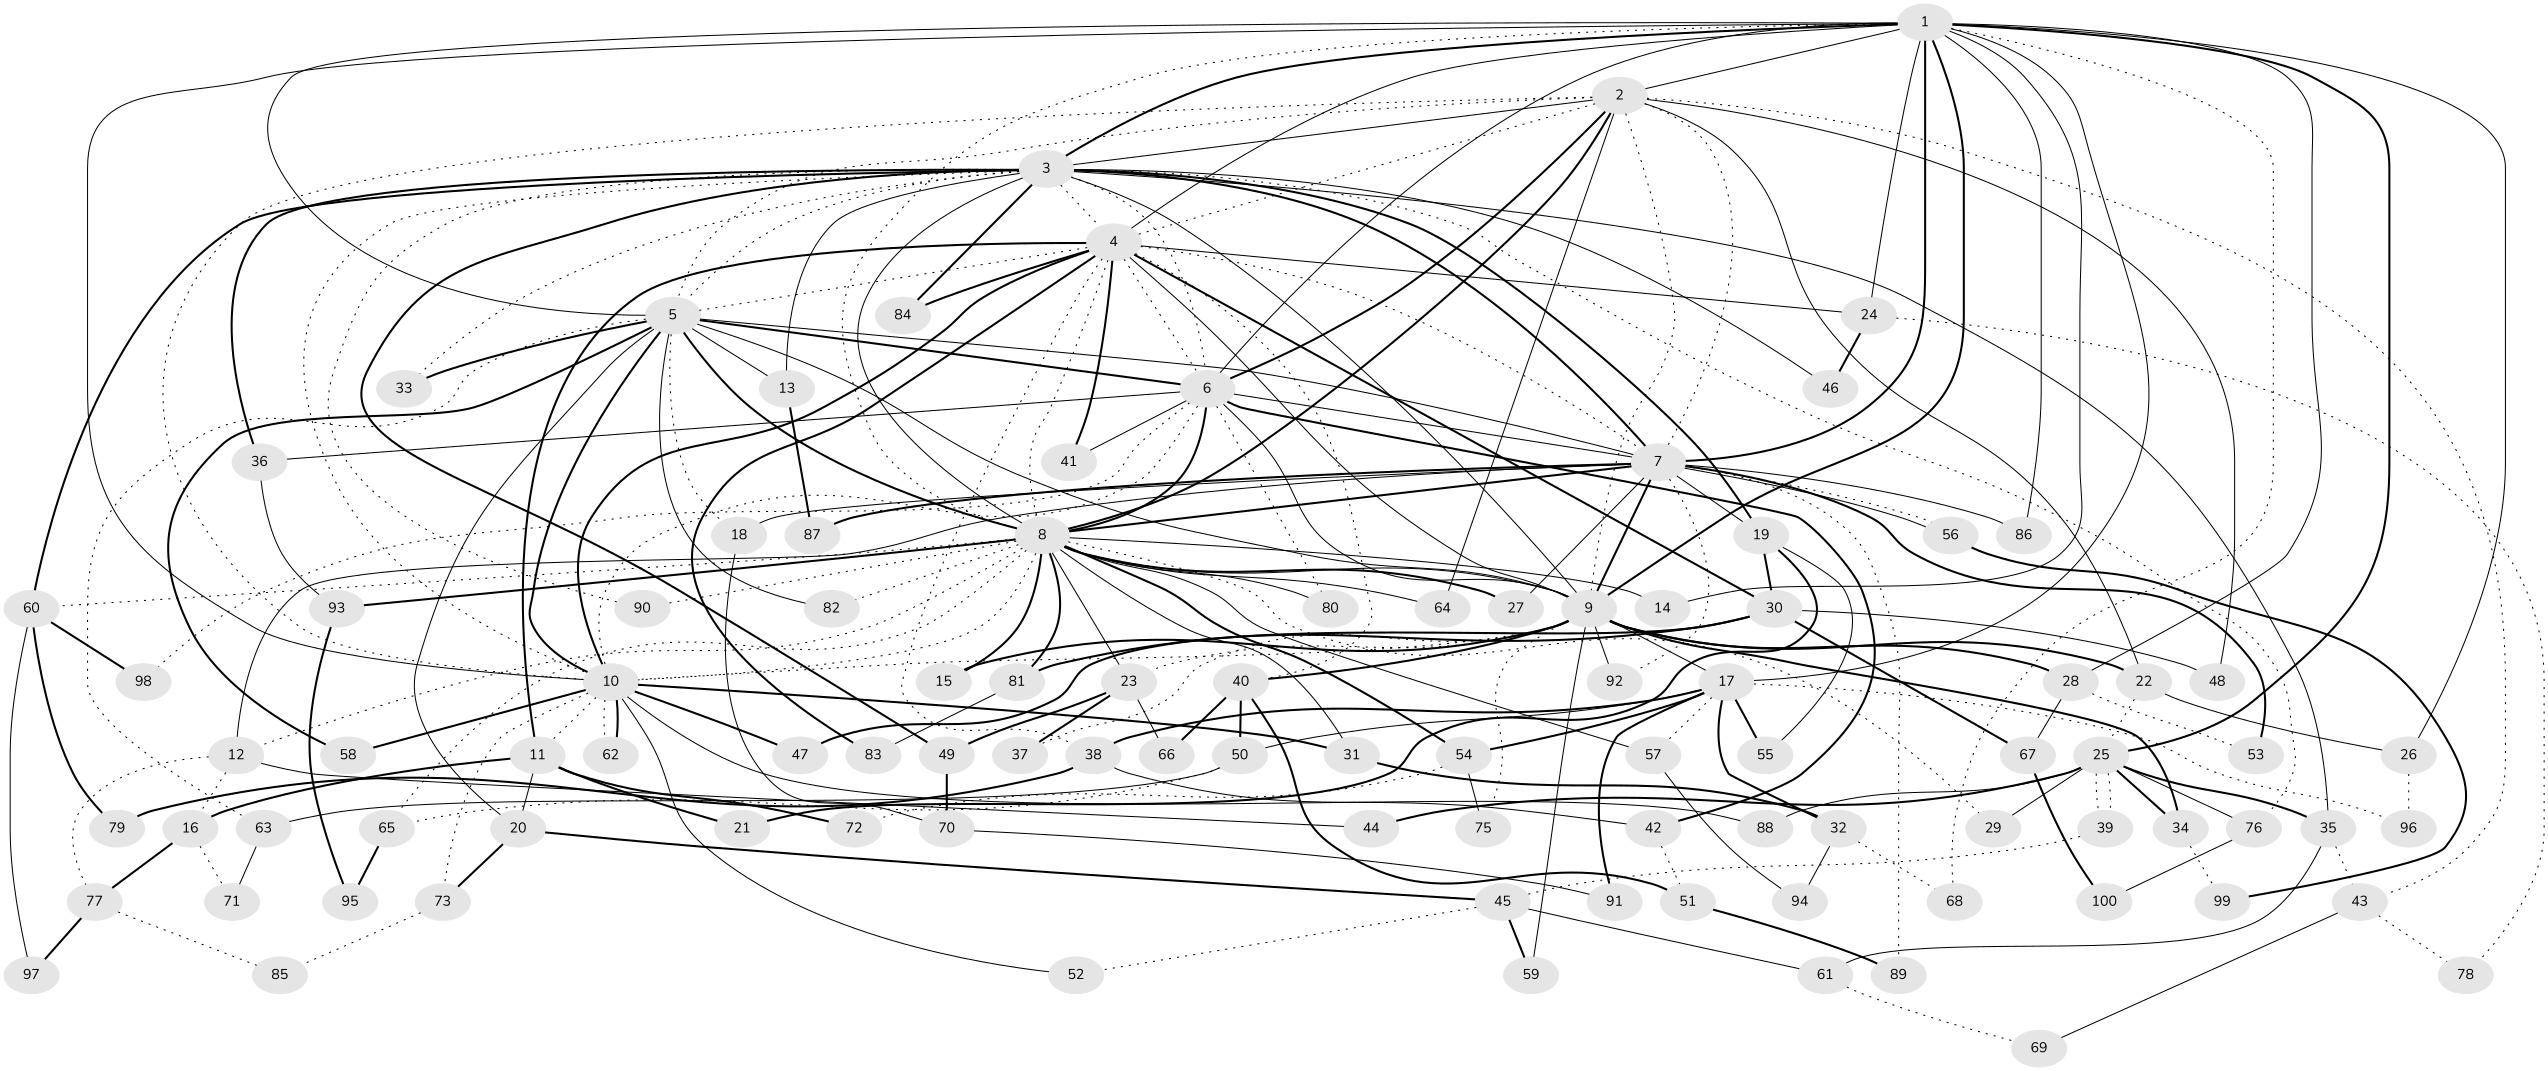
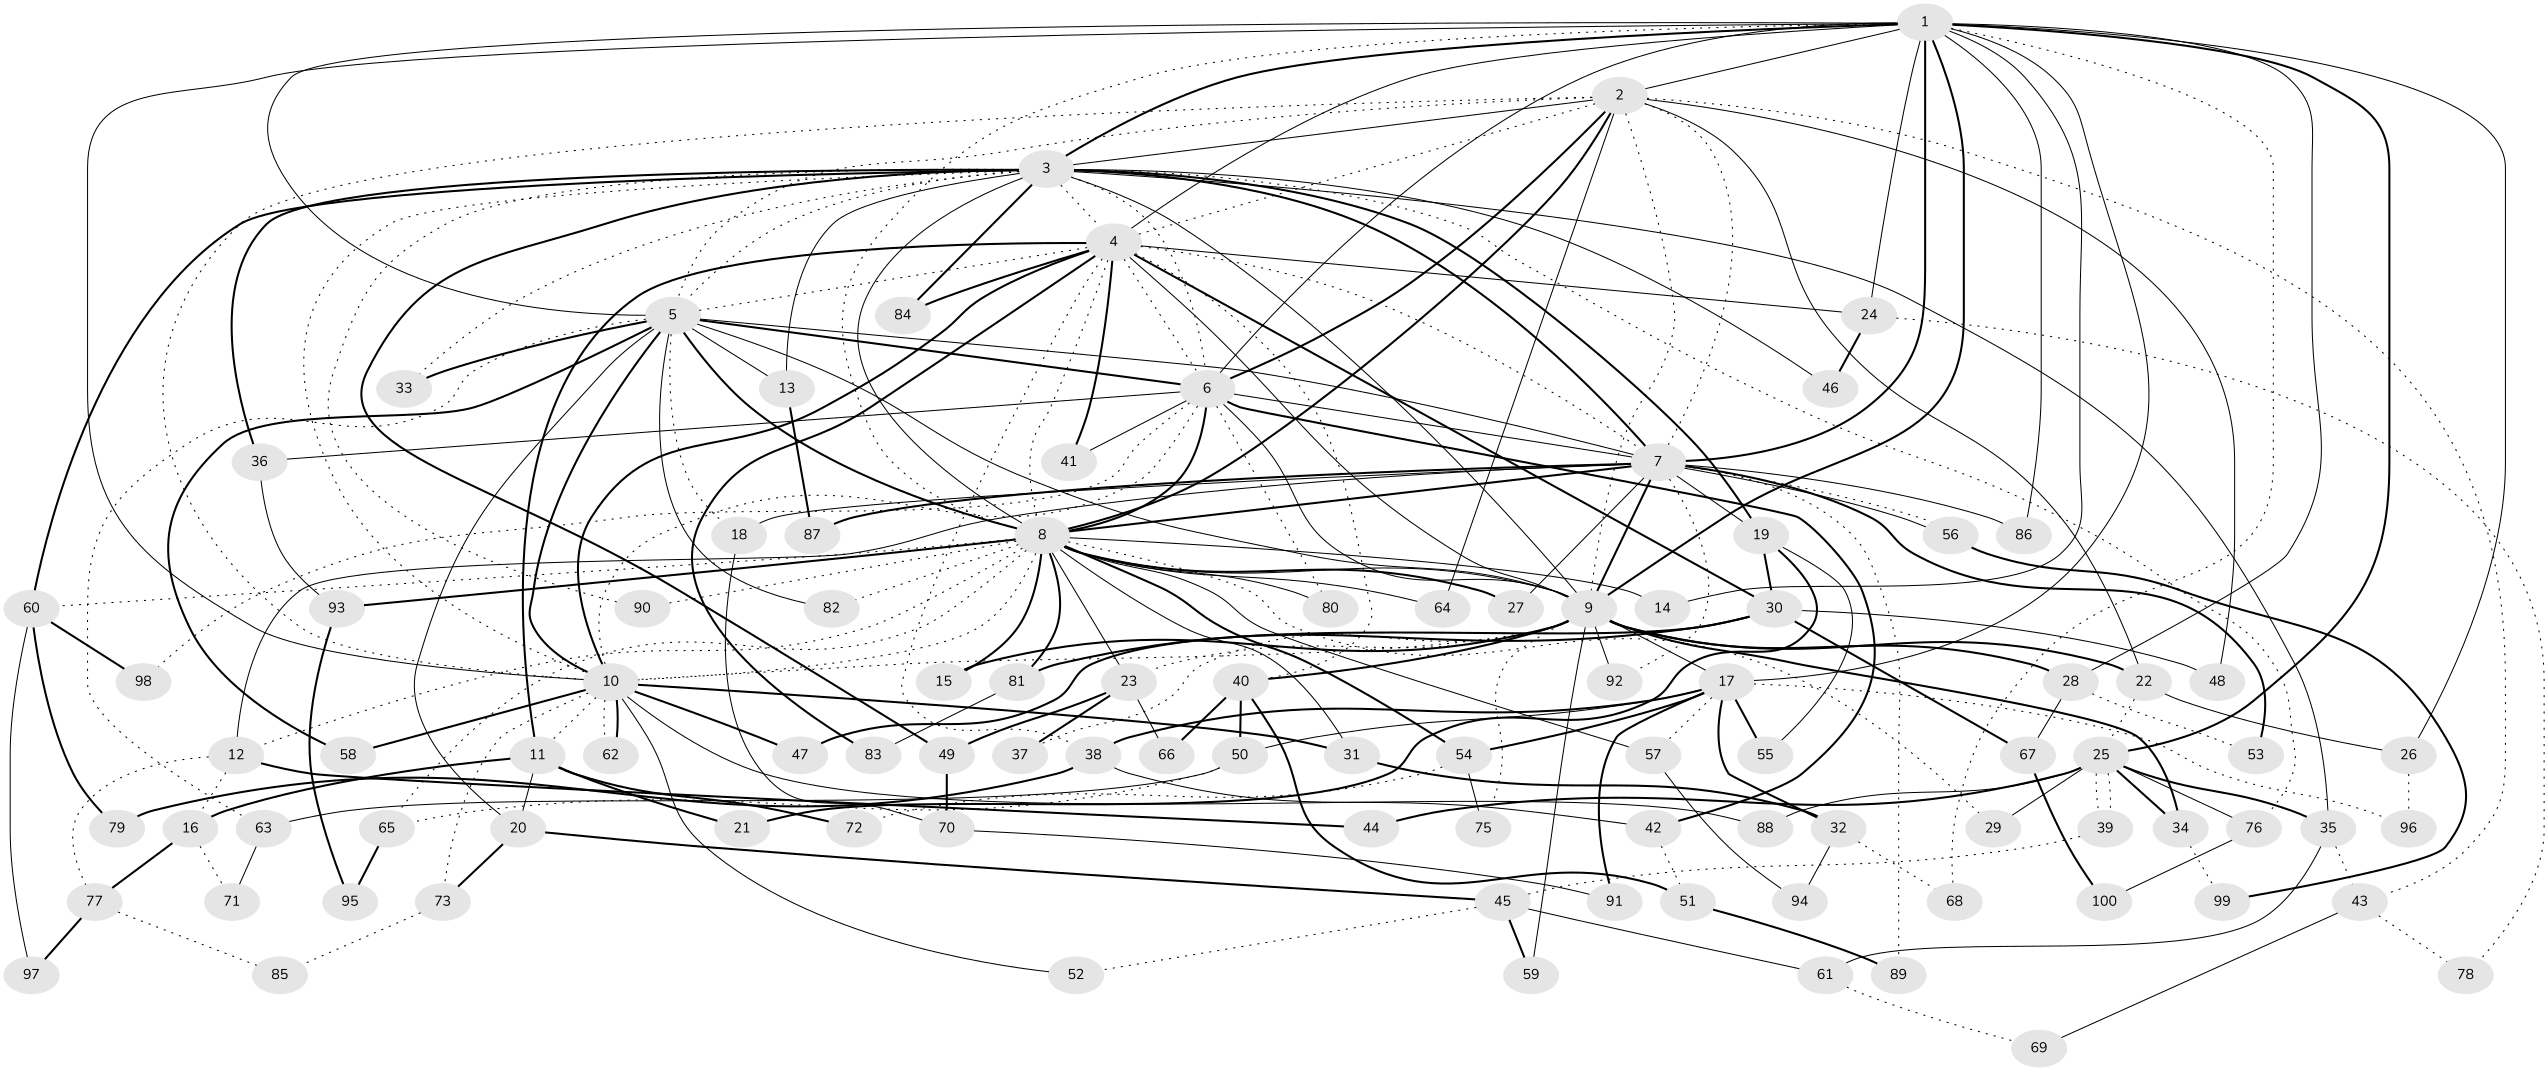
edge "12" -- "44": style solid -> bold
